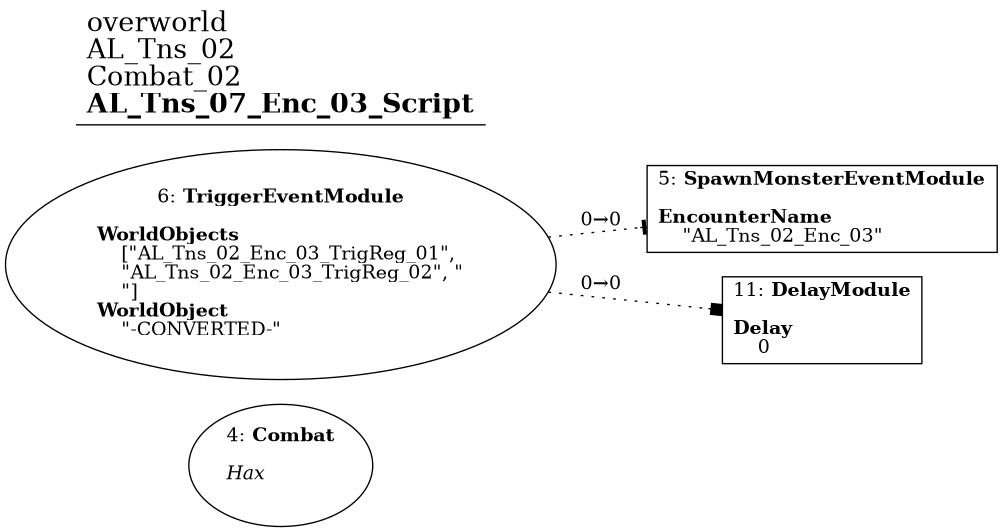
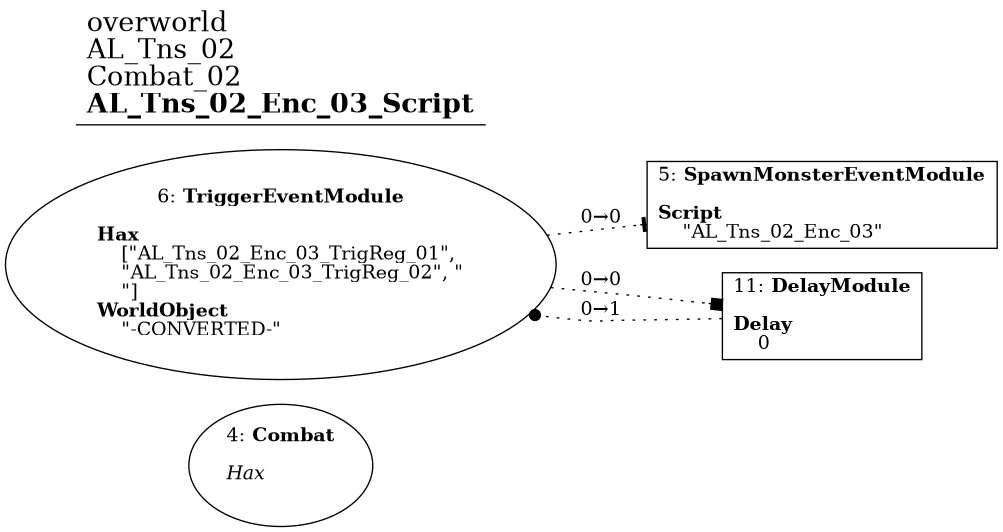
node "overworld": text "AL_Tns_07_Enc_03_Script" -> "AL_Tns_02_Enc_03_Script"
node "5:": text "EncounterName" -> "Script"
node "6:": text "WorldObjects" -> "Hax"
edge "11:" -> "6:": added, label "0→1"
